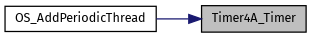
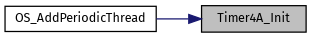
node "Timer4A_Timer": label "Timer4A_Timer" -> "Timer4A_Init"
